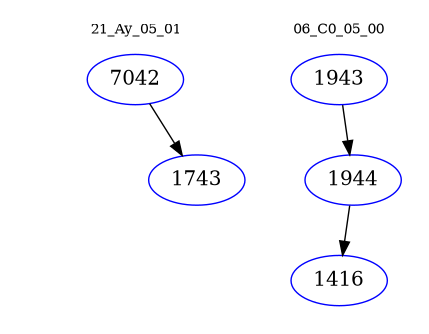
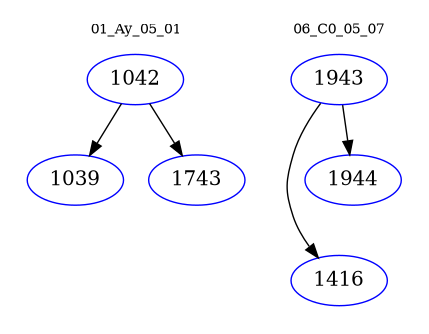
cluster "21_Ay_05_01": label "21_Ay_05_01" -> "01_Ay_05_01"
cluster "06_C0_05_00": label "06_C0_05_00" -> "06_C0_05_07"
node "7042": label "7042" -> "1042"
node "1039": added
edge "1944" -> "1416": now "1943" -> "1416"
